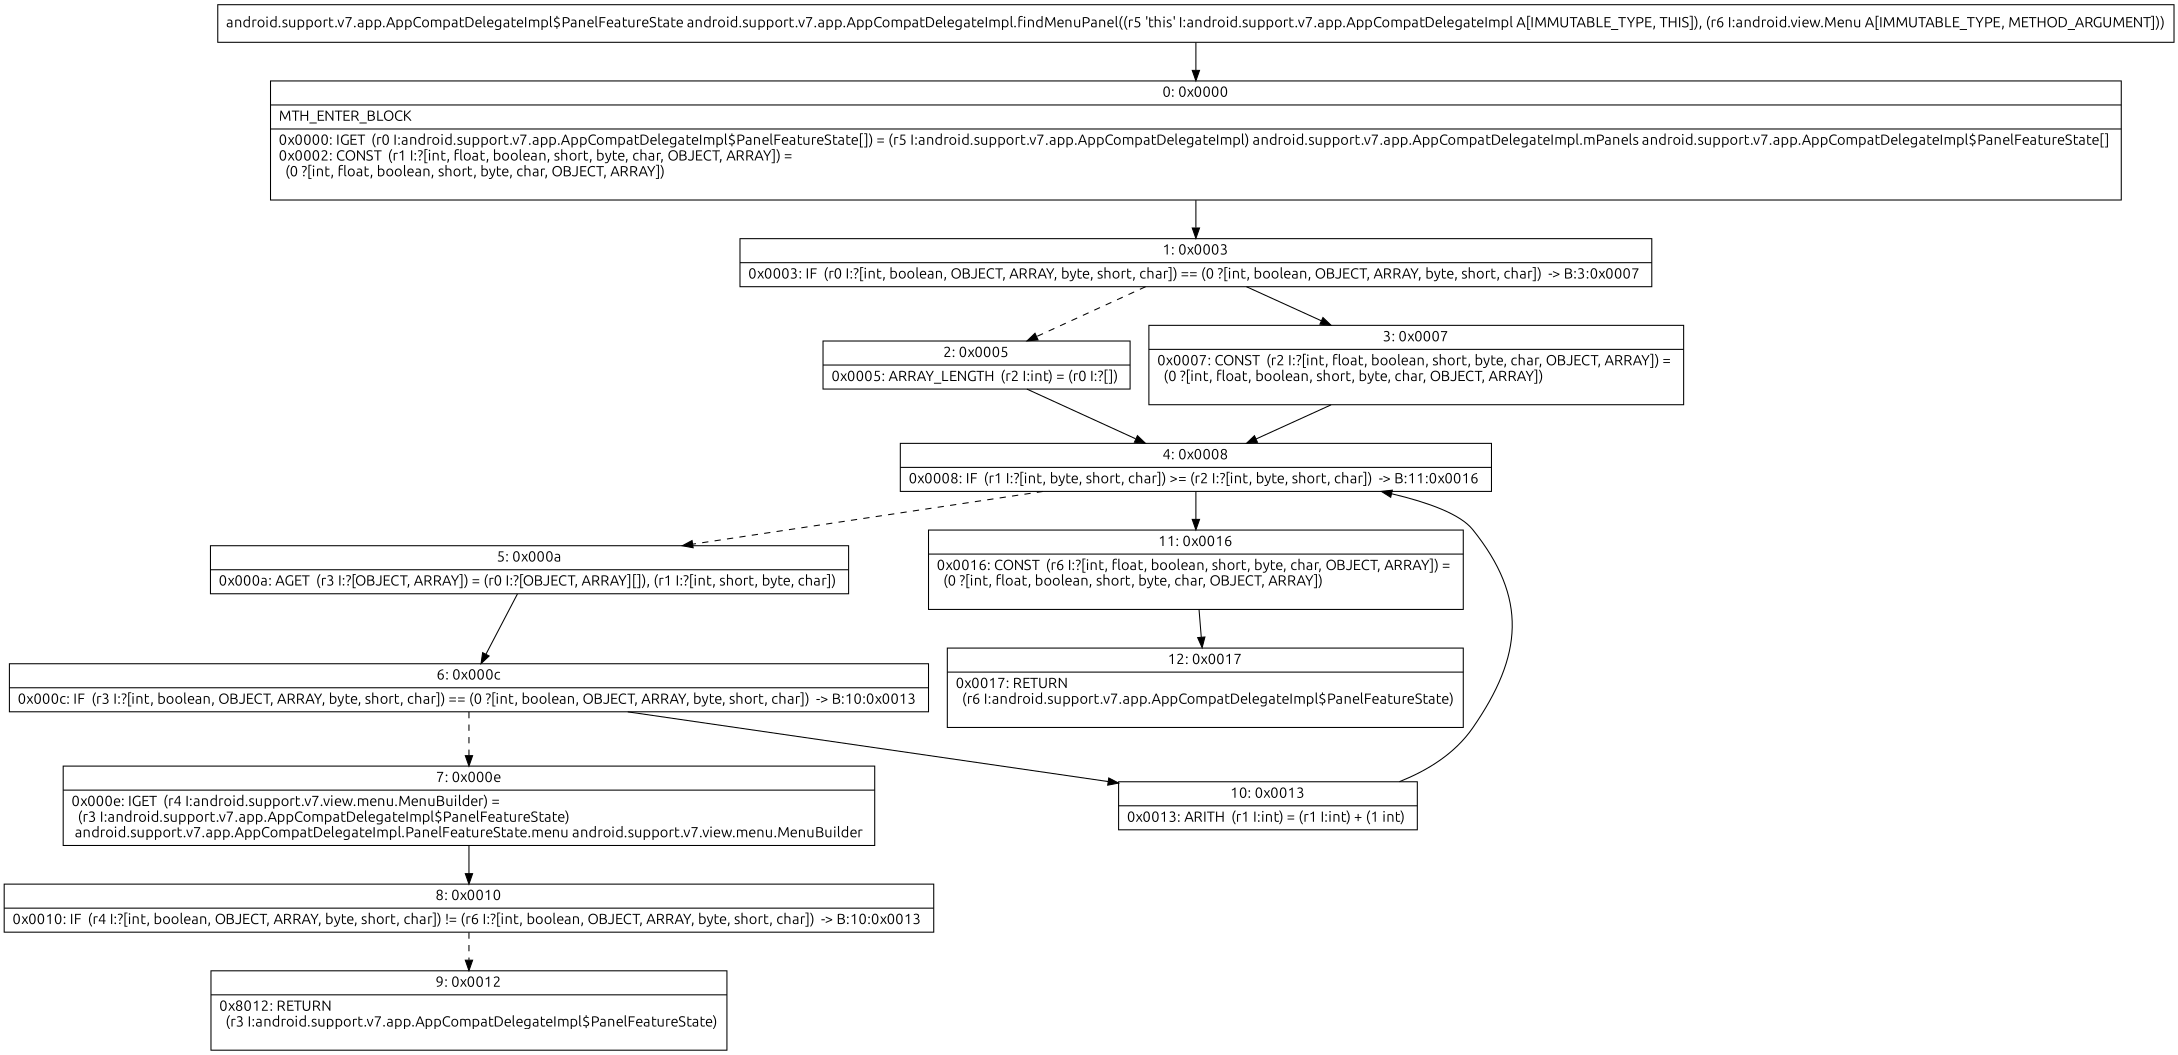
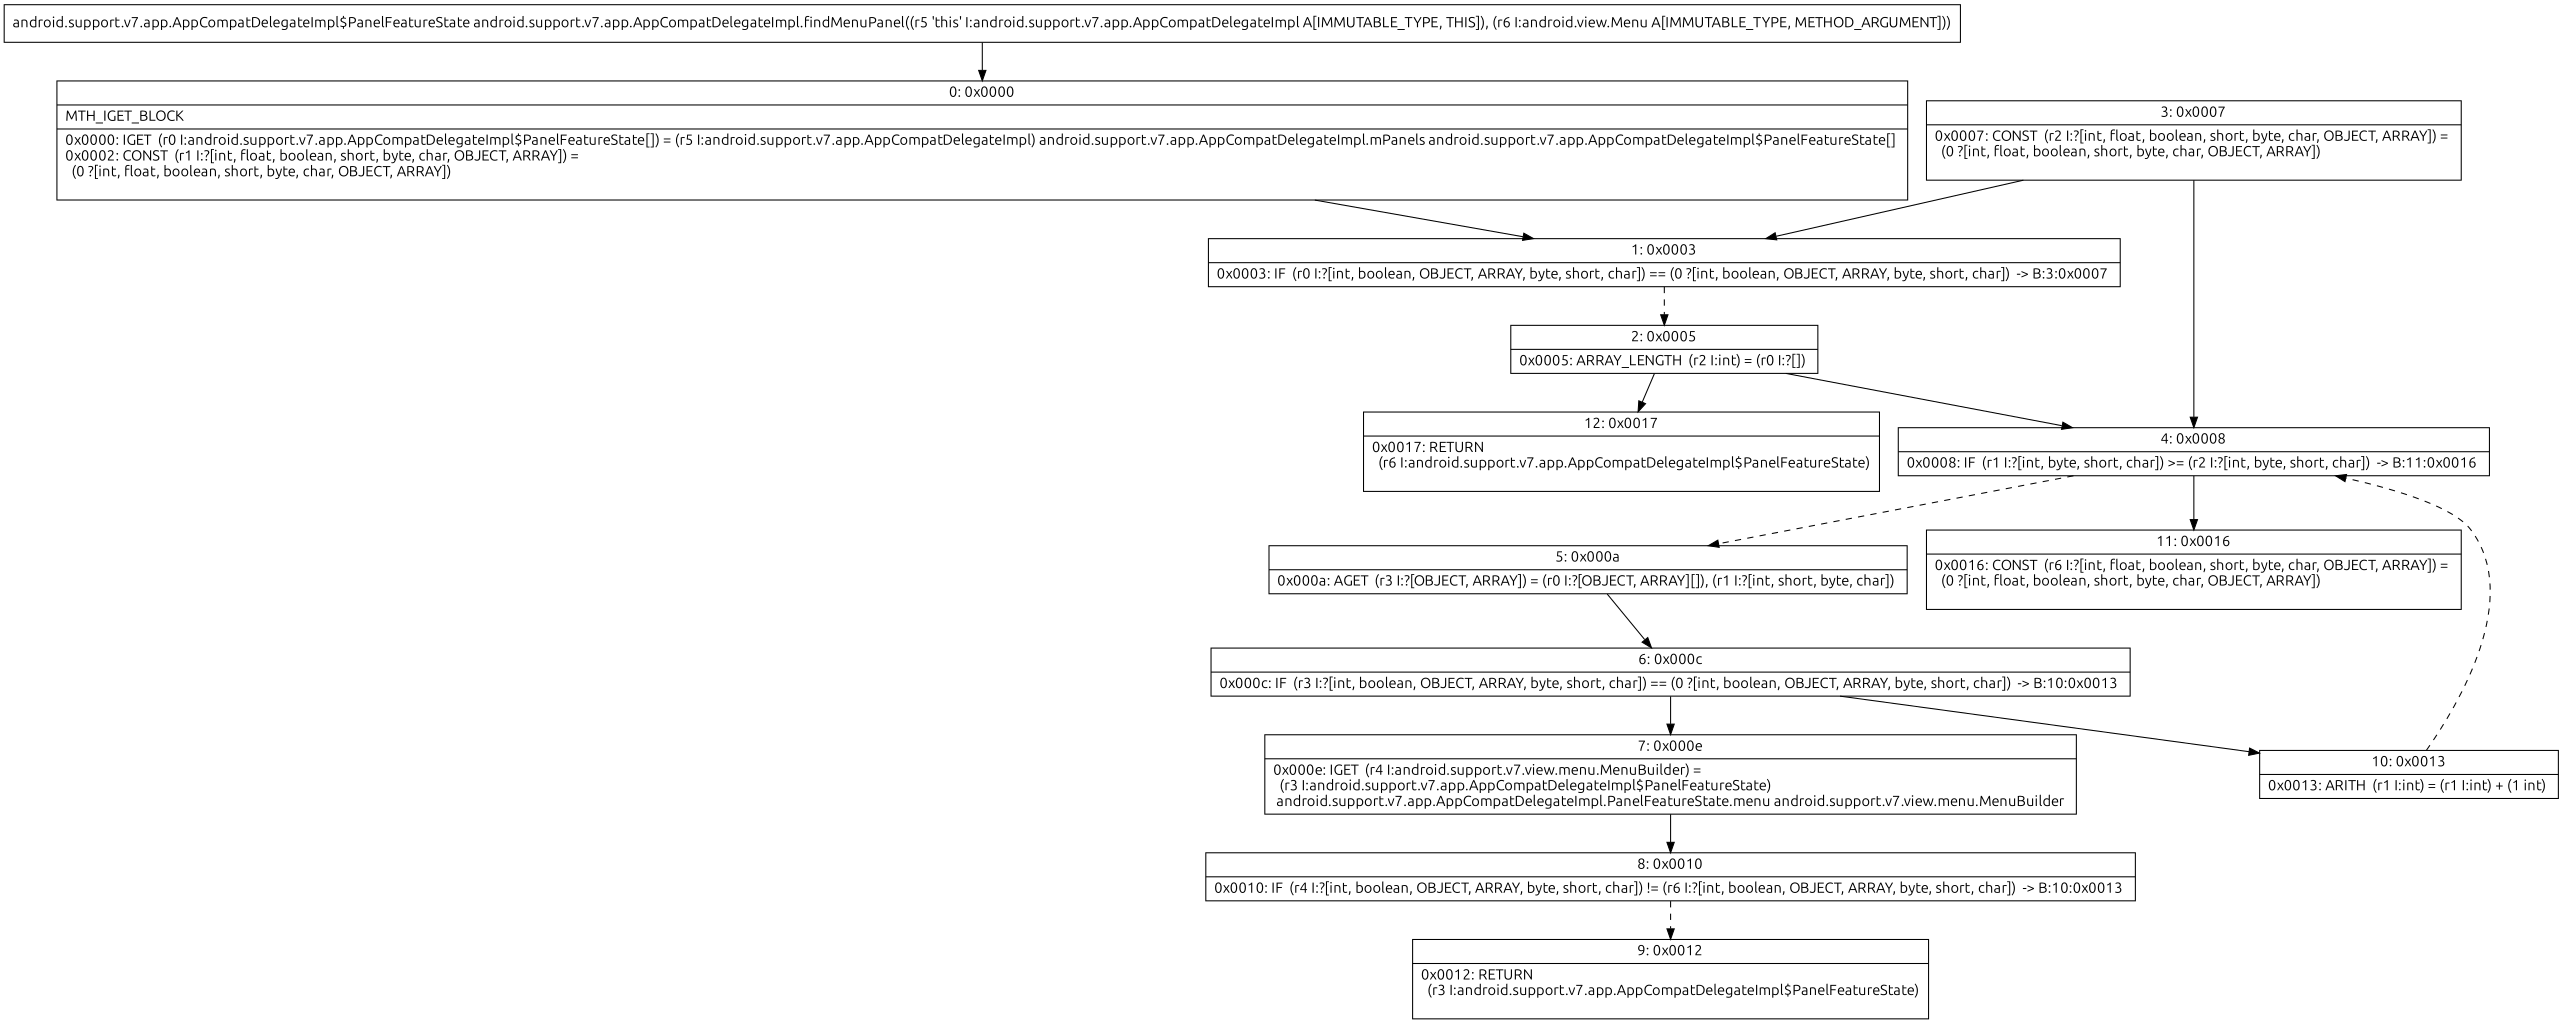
node "0: 0x0000": text "MTH_ENTER_BLOCK" -> "MTH_IGET_BLOCK"
edge "1: 0x0003" -> "3: 0x0007": reversed
edge "11: 0x0016" -> "12: 0x0017": now "2: 0x0005" -> "12: 0x0017"
edge "10: 0x0013" -> "4: 0x0008": style solid -> dashed
edge "6: 0x000c" -> "7: 0x000e": style dashed -> solid
node "9: 0x0012": text "0x8012: RETURN" -> "0x0012: RETURN"
